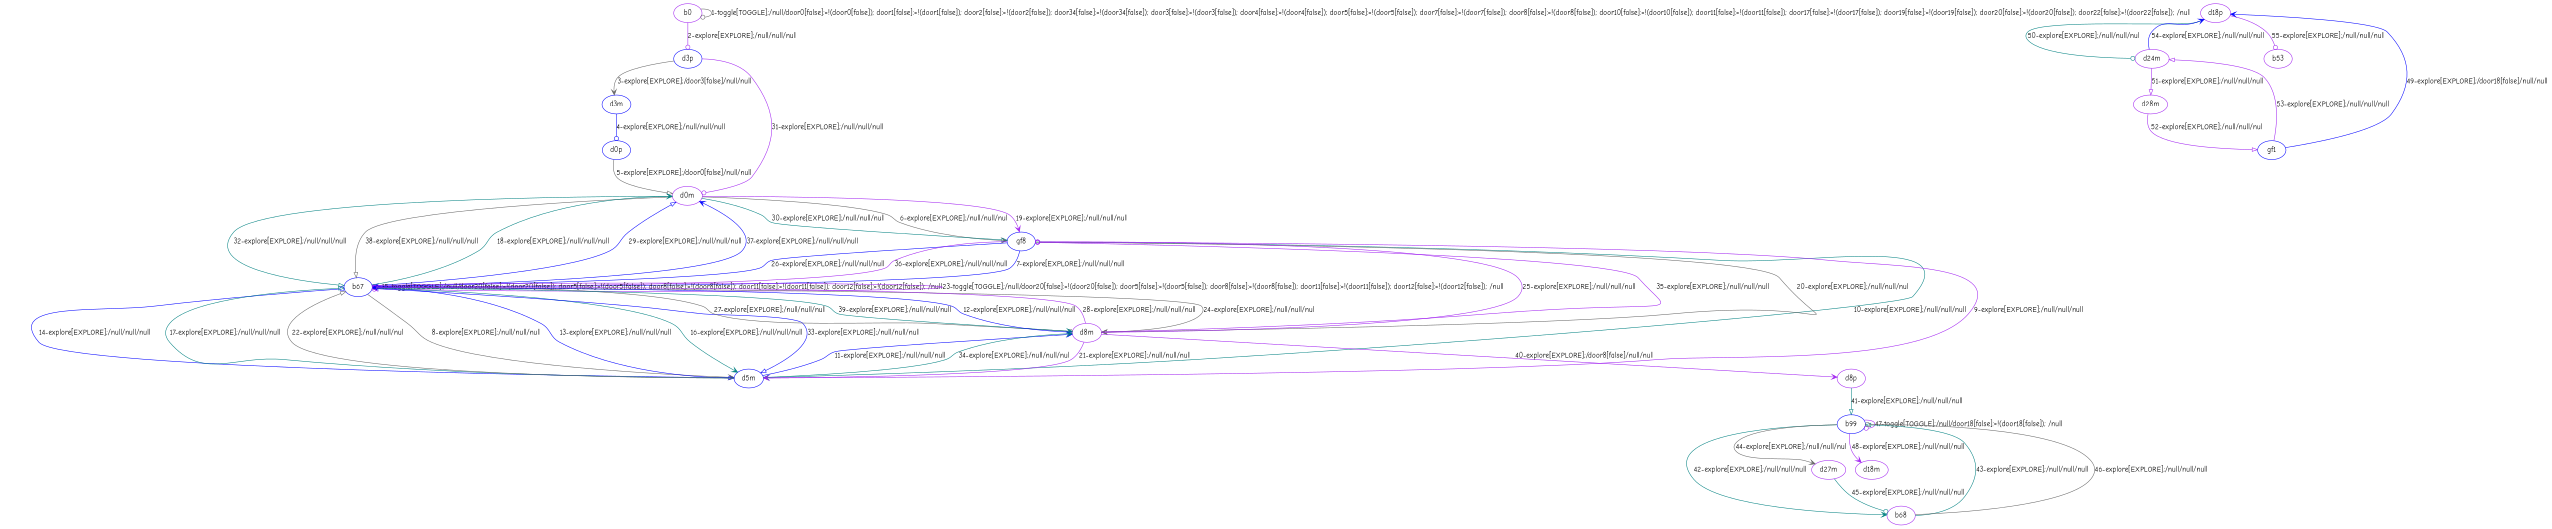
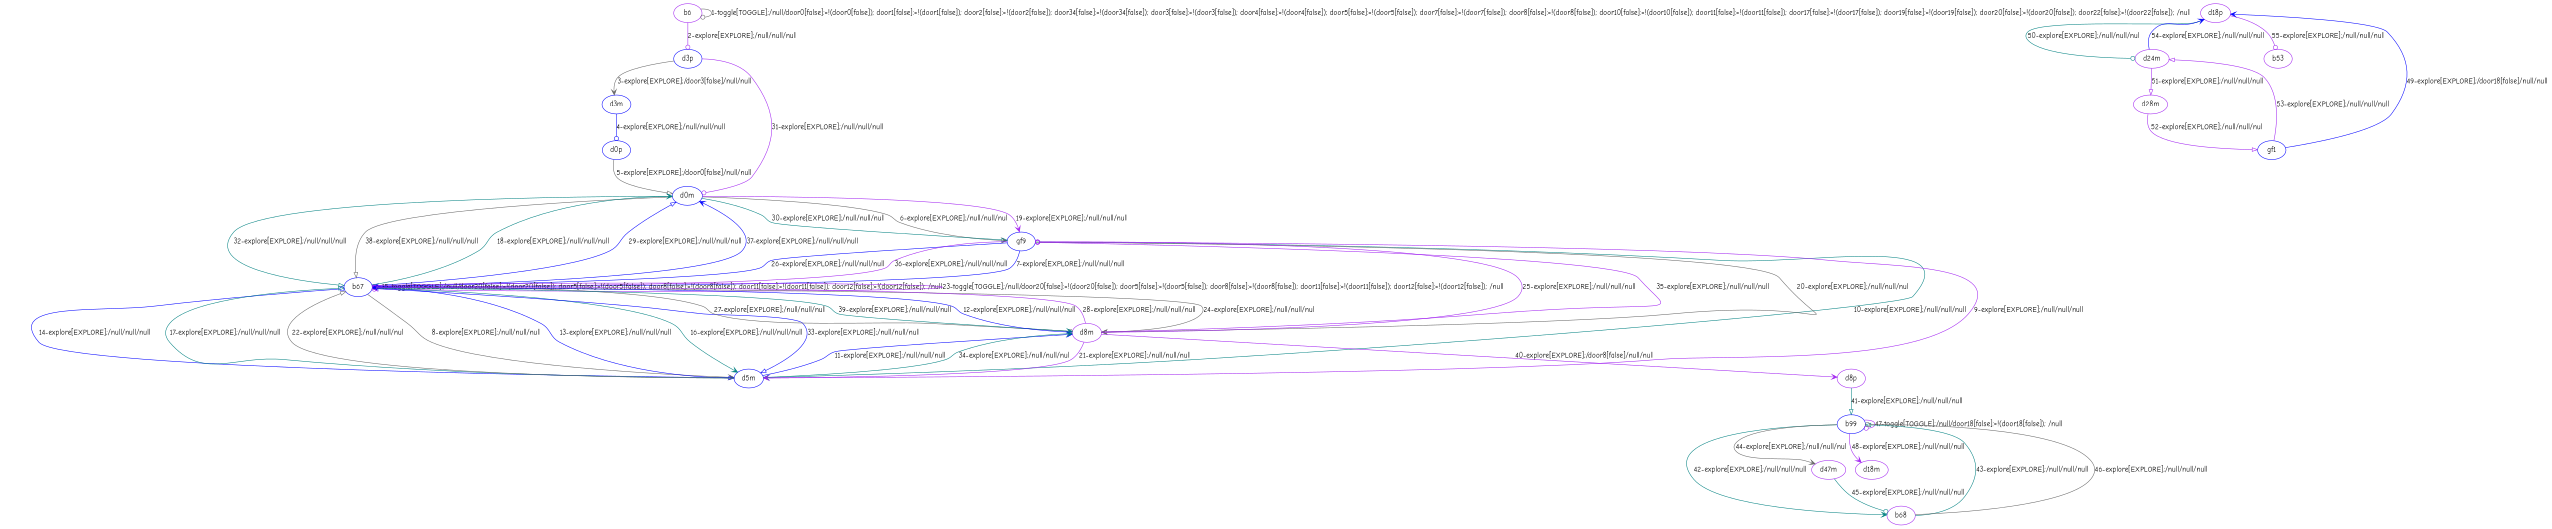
node "b0": label "b0" -> "b6"
node "d0m": color purple -> blue
node "gf8": label "gf8" -> "gf9"
node "d27m": label "d27m" -> "d47m"
